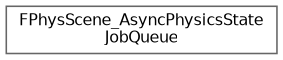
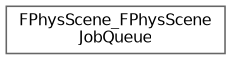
node "FPhysScene_AsyncPhysicsState JobQueue": label "FPhysScene_AsyncPhysicsState JobQueue" -> "FPhysScene_FPhysScene JobQueue"
